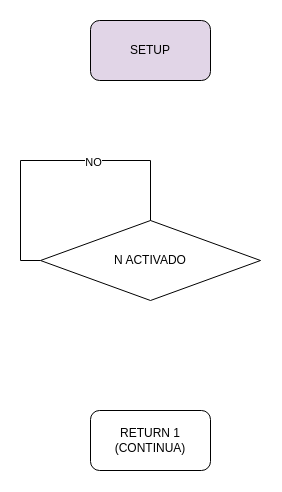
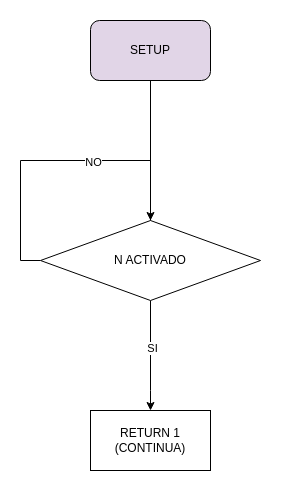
edge "SETUP" -> "N ACTIVADO": added
edge "N ACTIVADO" -> "RETURN 1 (CONTINUA)": added, label "SI"
node "RETURN 1 (CONTINUA)": shape rounded rectangle -> rectangle
